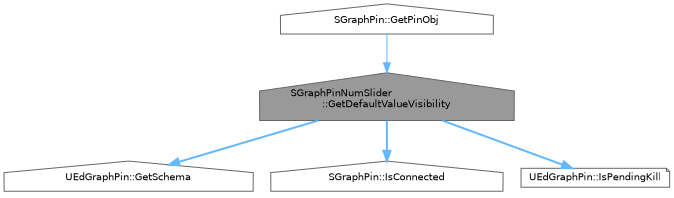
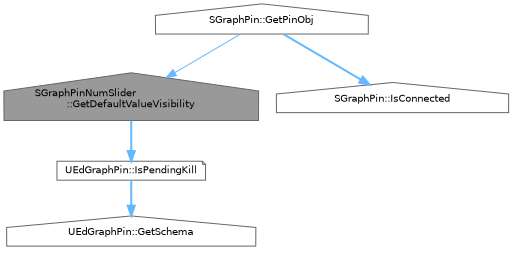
edge "SGraphPinNumSlider ::GetDefaultValueVisibility" -> "SGraphPin::IsConnected": now "SGraphPin::GetPinObj" -> "SGraphPin::IsConnected"
edge "SGraphPinNumSlider ::GetDefaultValueVisibility" -> "UEdGraphPin::GetSchema": now "UEdGraphPin::IsPendingKill" -> "UEdGraphPin::GetSchema"
